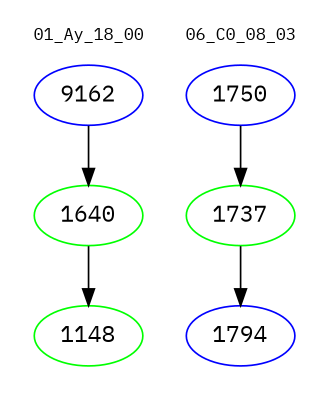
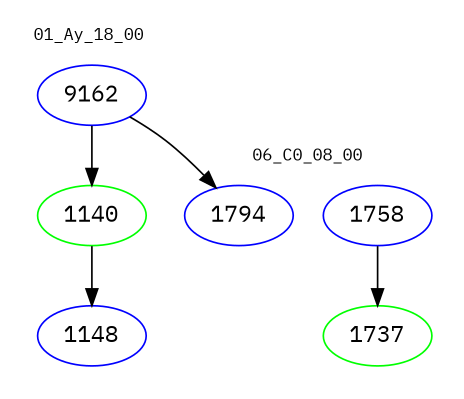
cluster "06_C0_08_03": label "06_C0_08_03" -> "06_C0_08_00"
node "1750": label "1750" -> "1758"
node "1640": label "1640" -> "1140"
edge "1737" -> "1794": now "9162" -> "1794"
node "1148": color green -> blue
